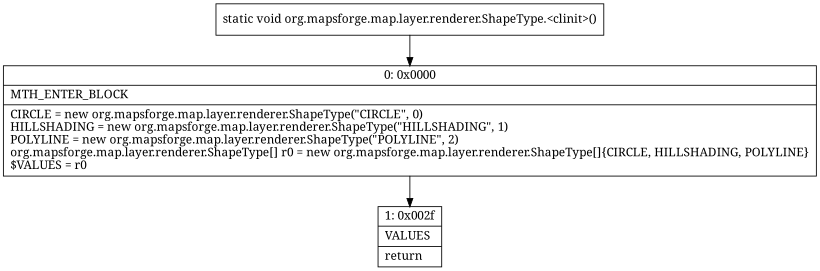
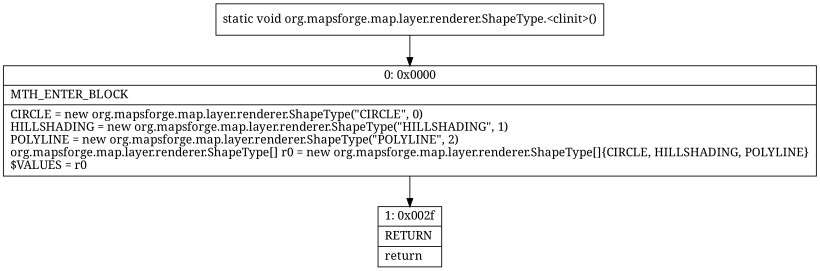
node "1: 0x002f": text "VALUES" -> "RETURN"
